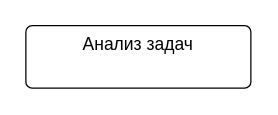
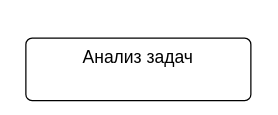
node "Анализ задач": moved (138, 57) -> (138, 69)
